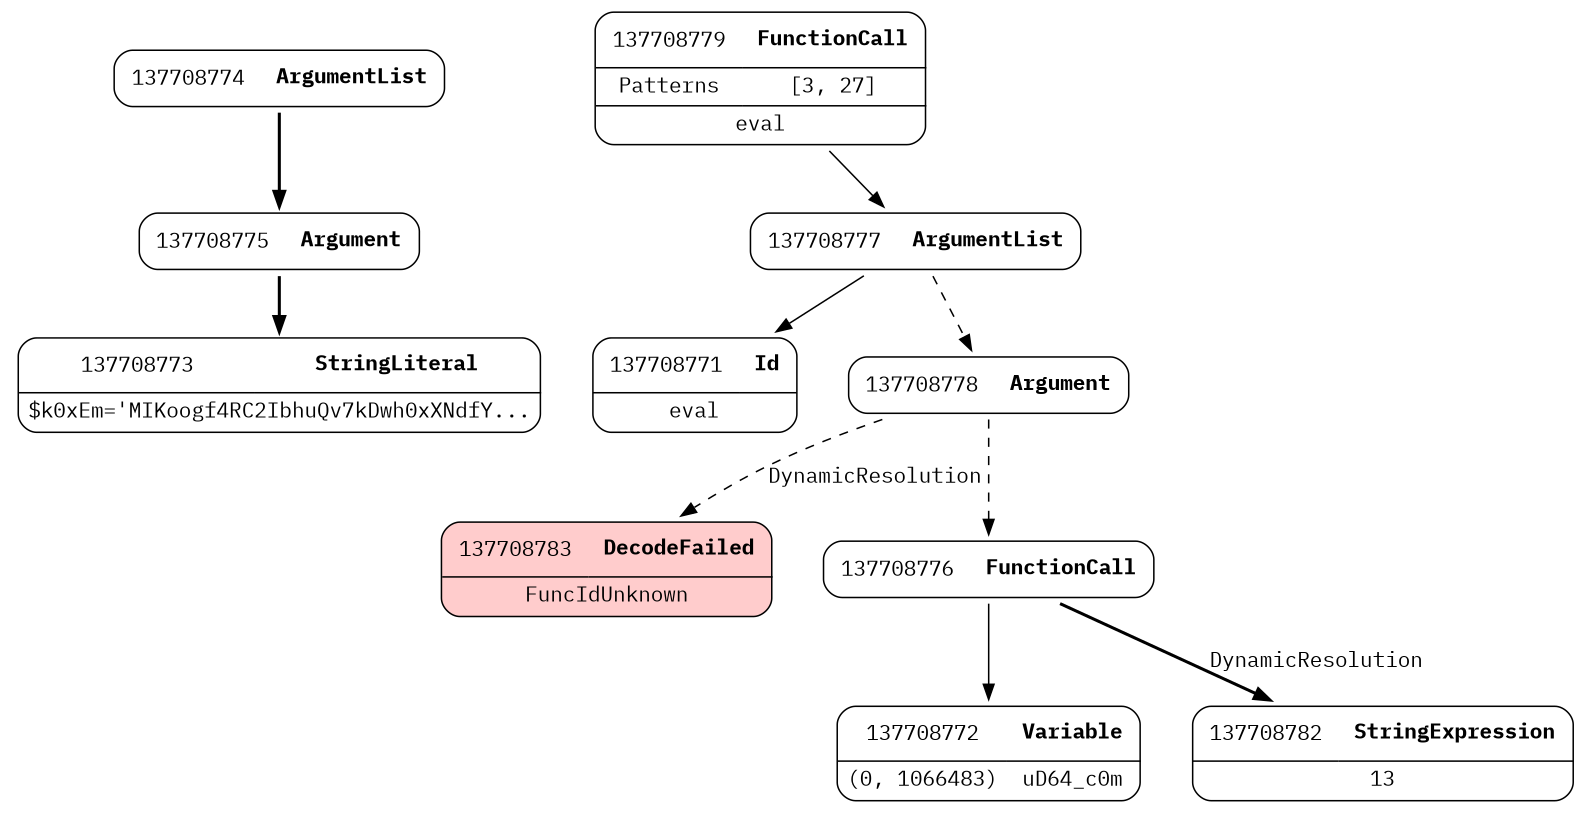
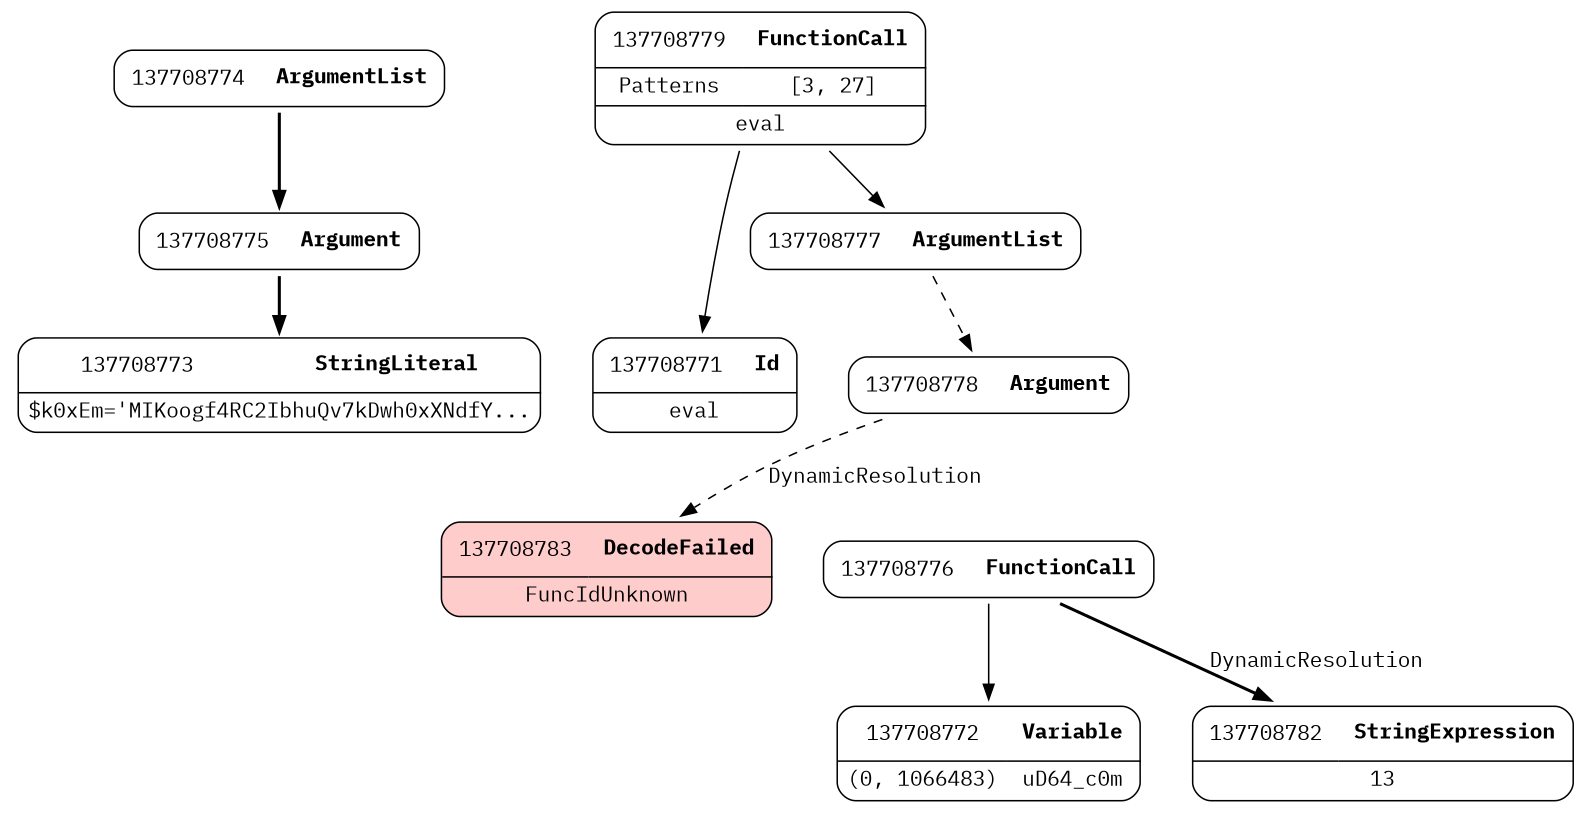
edge "137708777" -> "137708771": now "137708779" -> "137708771"
edge "137708778" -> "137708776": removed
